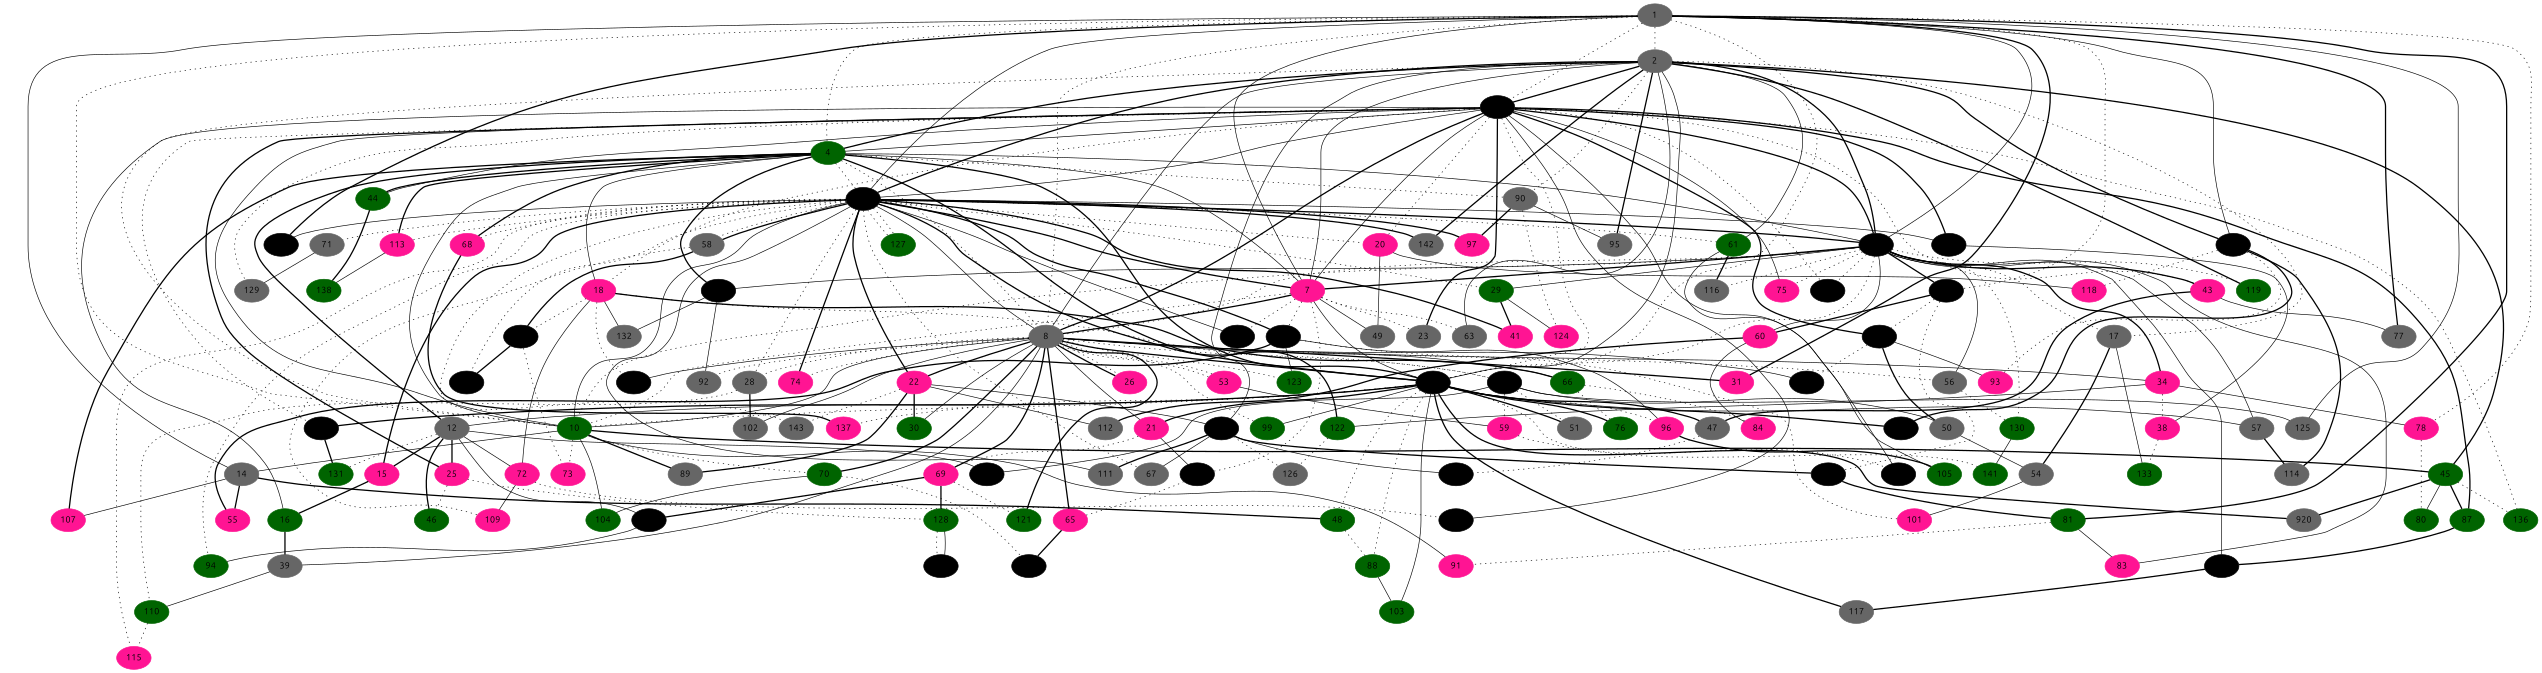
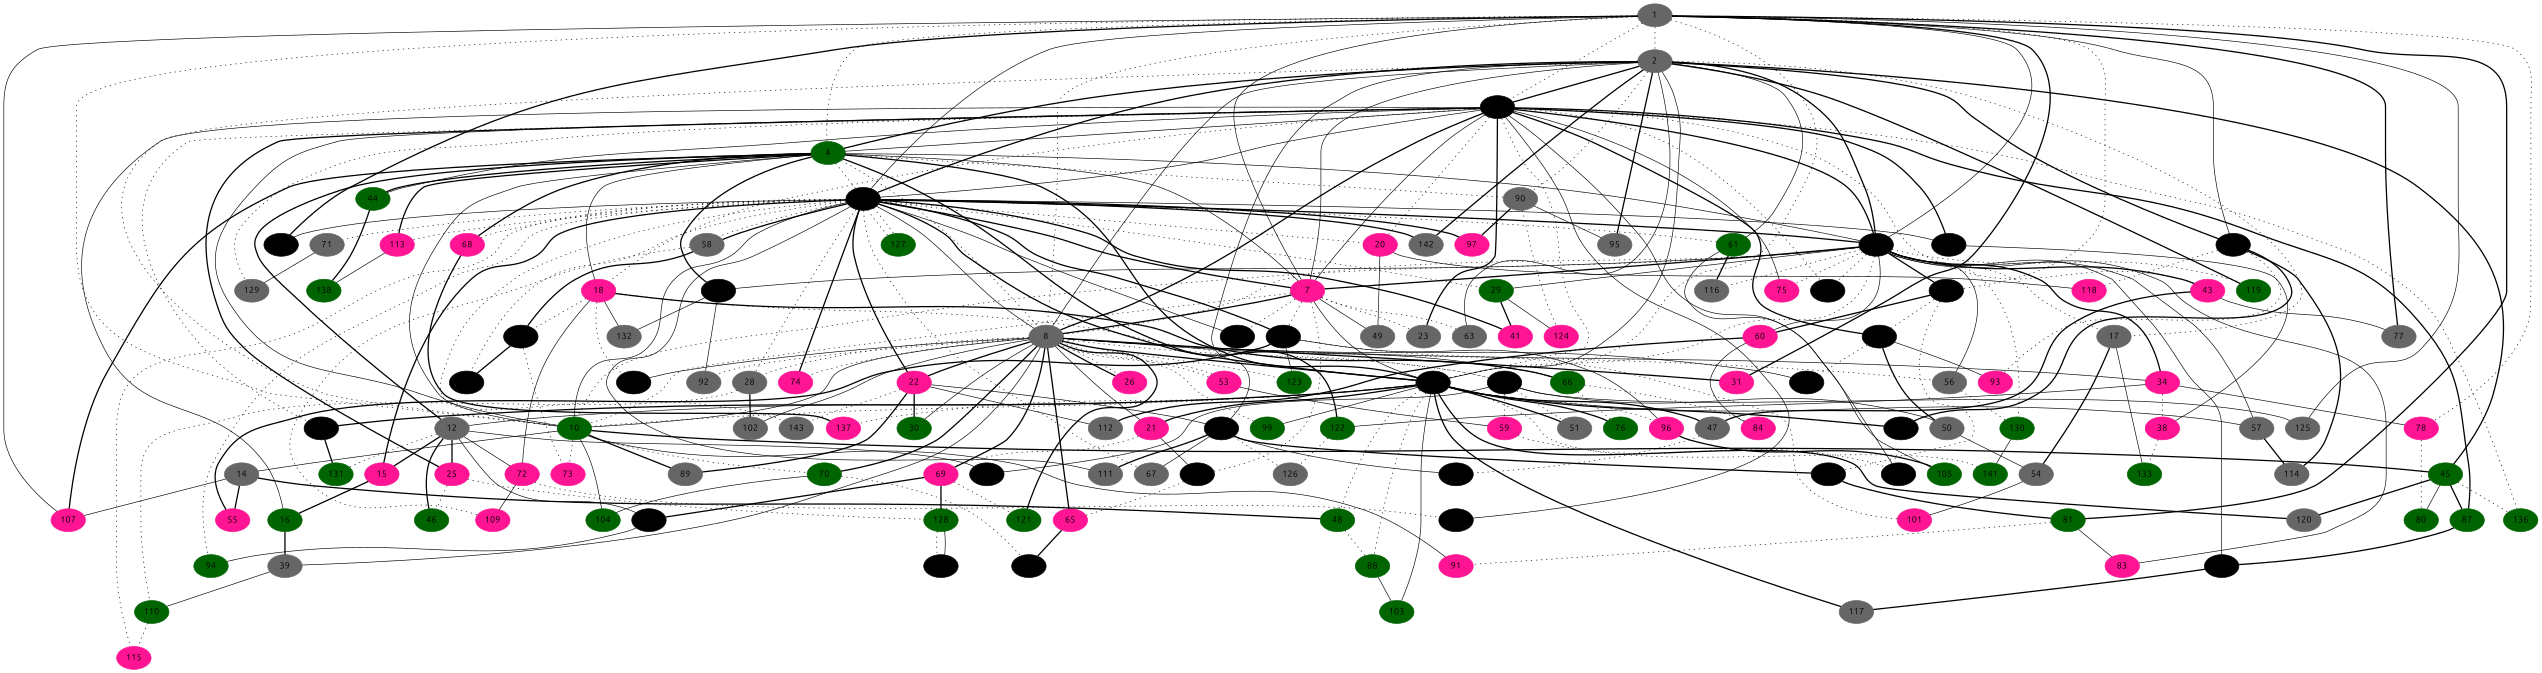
edge "1" -- "14": now "1" -- "107"
node "920": label "920" -> "120"
